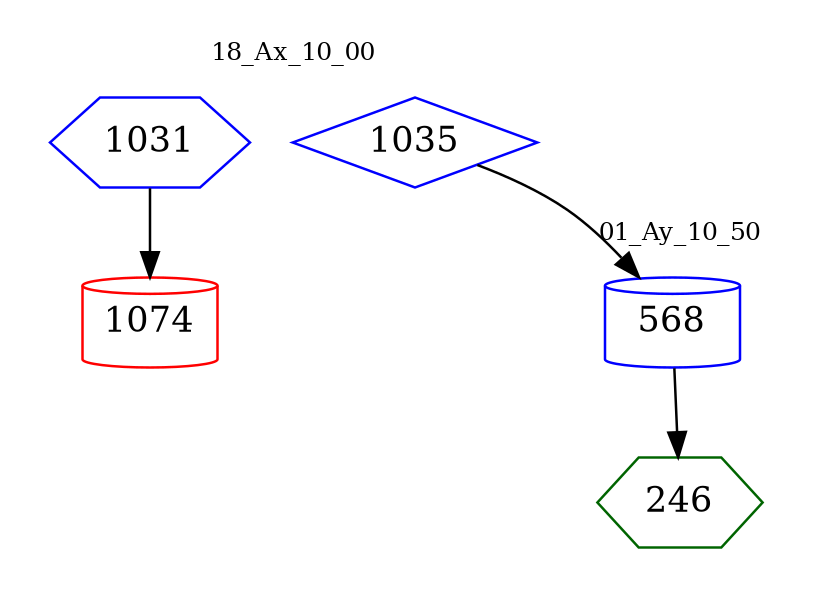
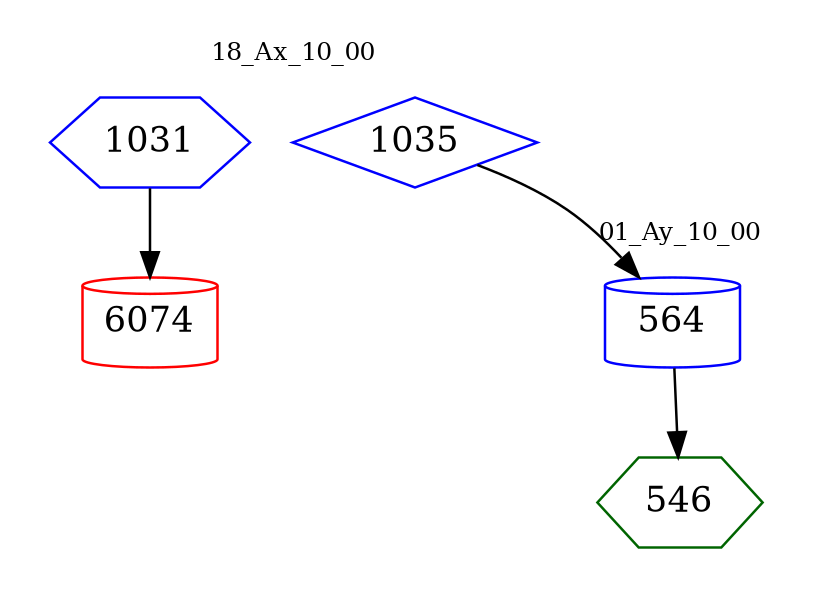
cluster "01_Ay_10_50": label "01_Ay_10_50" -> "01_Ay_10_00"
node "1074": label "1074" -> "6074"
node "568": label "568" -> "564"
node "246": label "246" -> "546"
